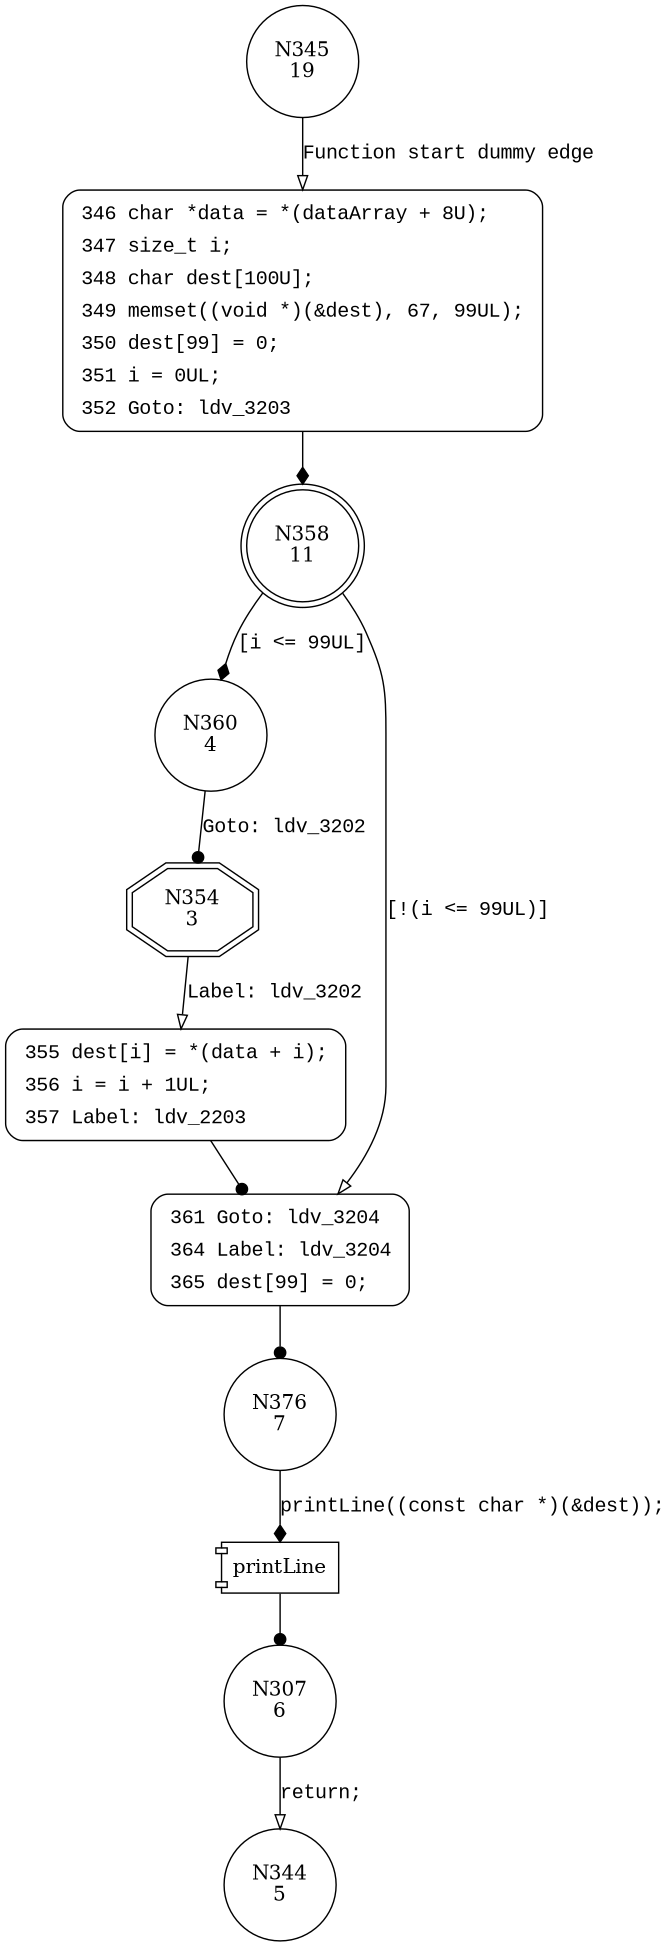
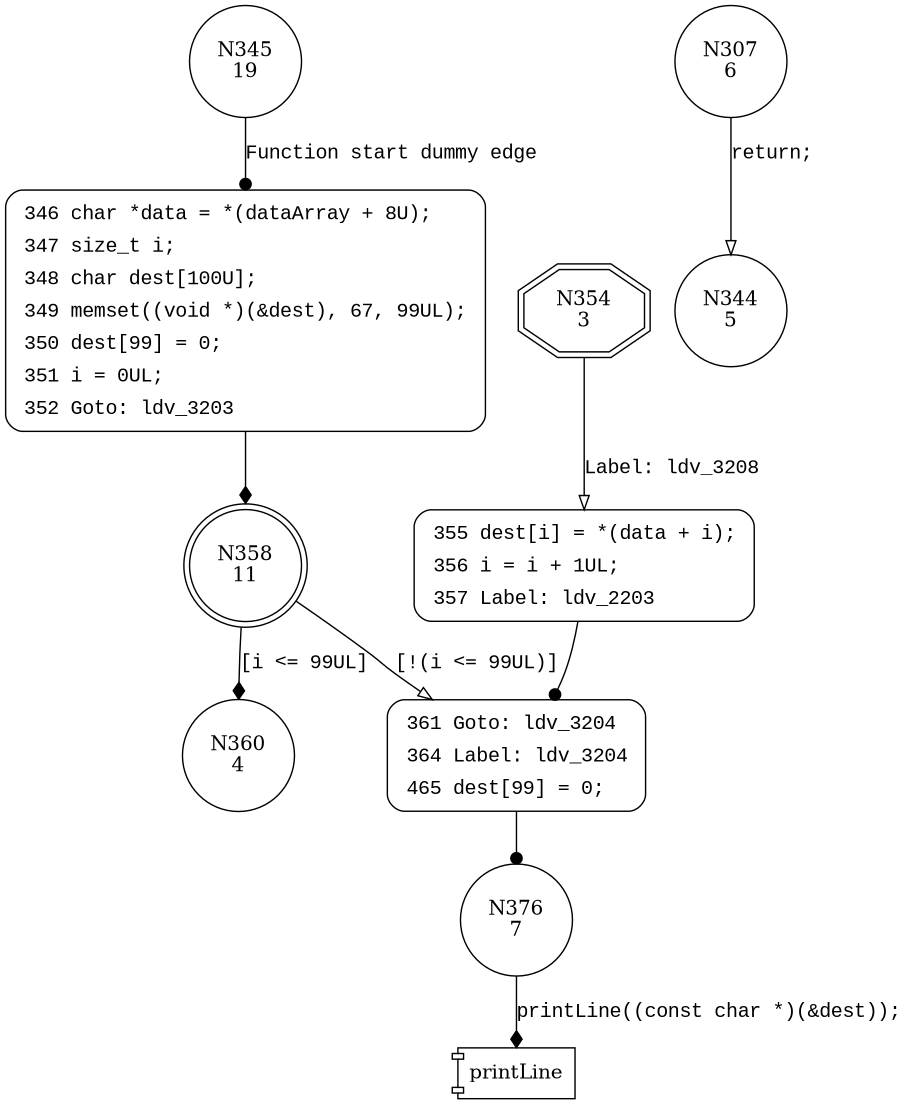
edge "N345 19" -> "346": arrowhead onormal -> dot
edge "N360 4" -> "N354 3": removed, label "Goto: ldv_3202"
edge "N354 3" -> "355": label "Label: ldv_3202" -> "Label: ldv_3208"
node "361": text "365" -> "465"
edge "printLine" -> "N307 6": removed
